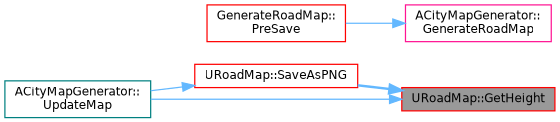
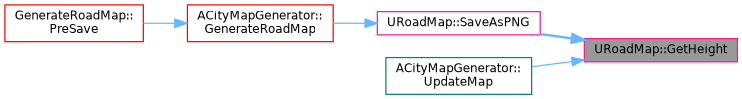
node "ACityMapGenerator:: GenerateRoadMap": color deeppink -> red
node "URoadMap::SaveAsPNG": color red -> deeppink
edge "ACityMapGenerator:: UpdateMap" -> "URoadMap::SaveAsPNG": now "ACityMapGenerator:: GenerateRoadMap" -> "URoadMap::SaveAsPNG"
node "URoadMap::GetHeight": color red -> deeppink
